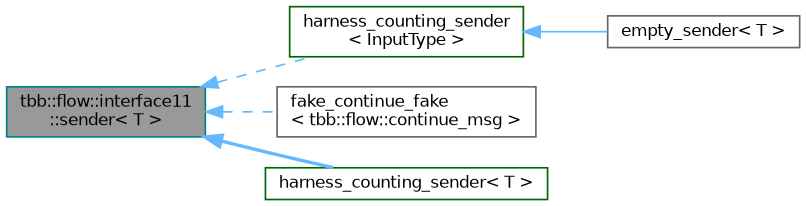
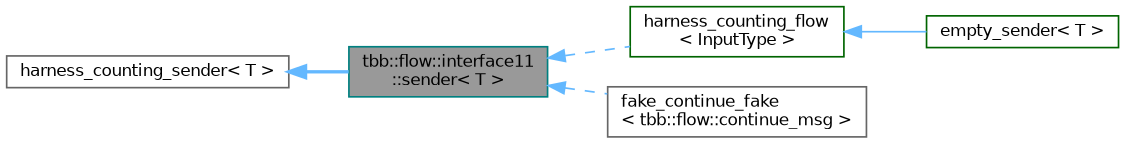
node "harness_counting_sender < InputType >": label "harness_counting_sender < InputType >" -> "harness_counting_flow < InputType >"
node "empty_sender< T >": color gray40 -> darkgreen
edge "harness_counting_sender< T >" -> "tbb::flow::interface11 ::sender< T >": reversed
node "harness_counting_sender< T >": color darkgreen -> gray40
